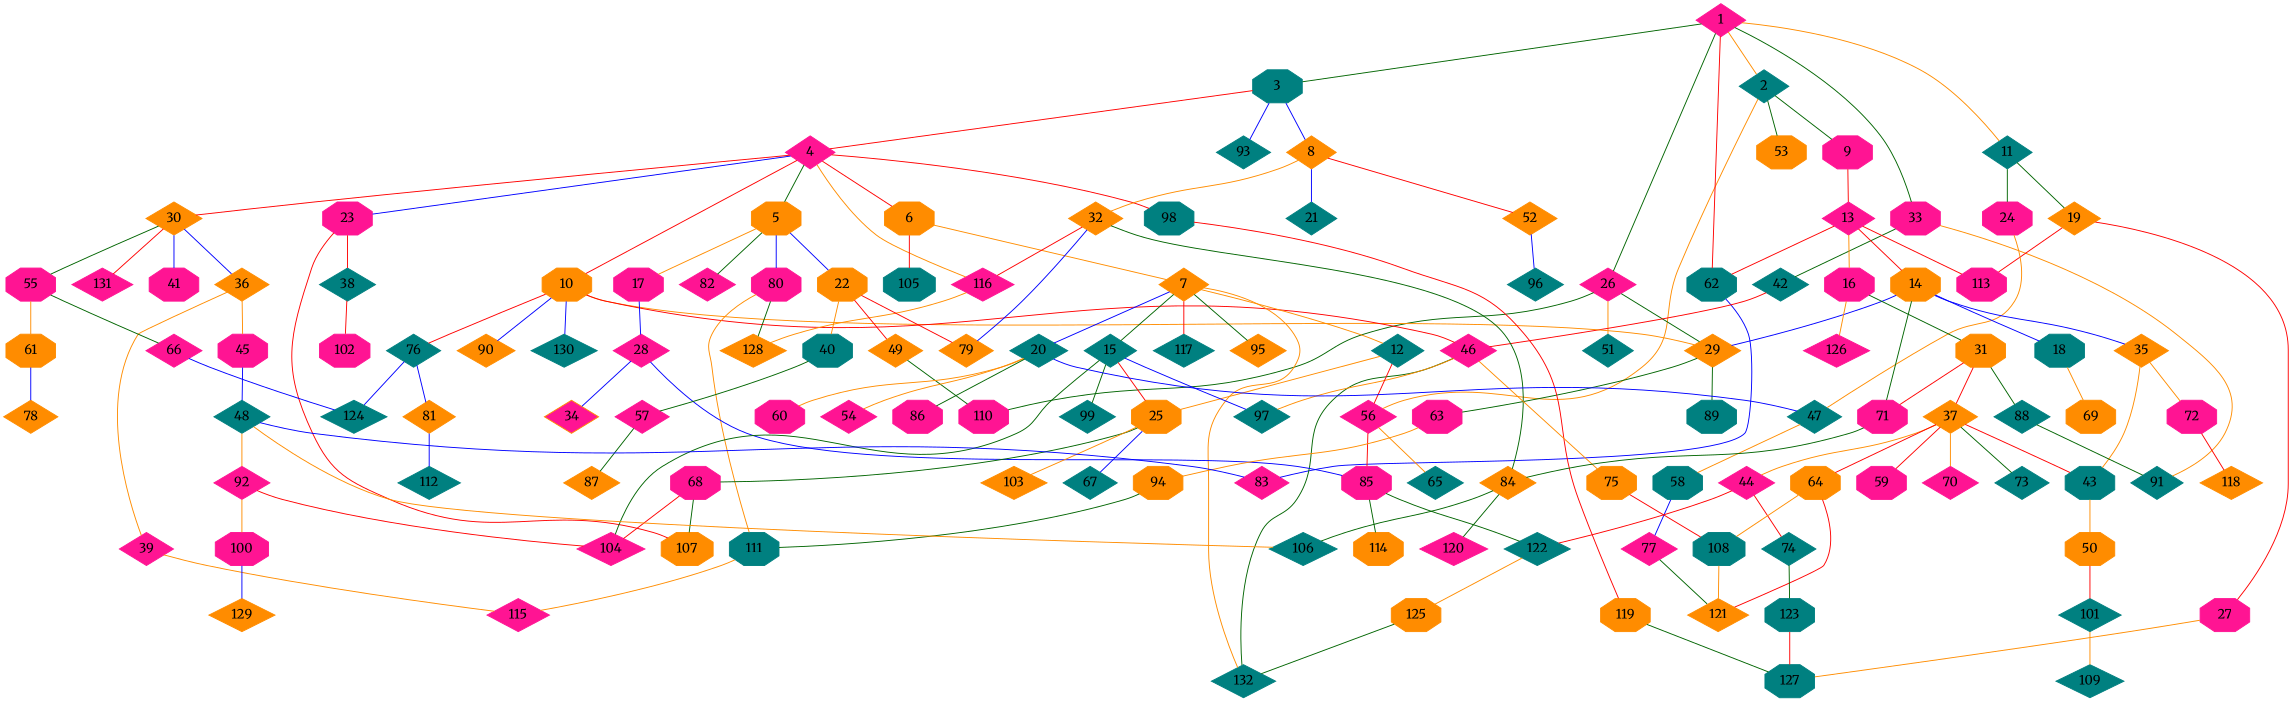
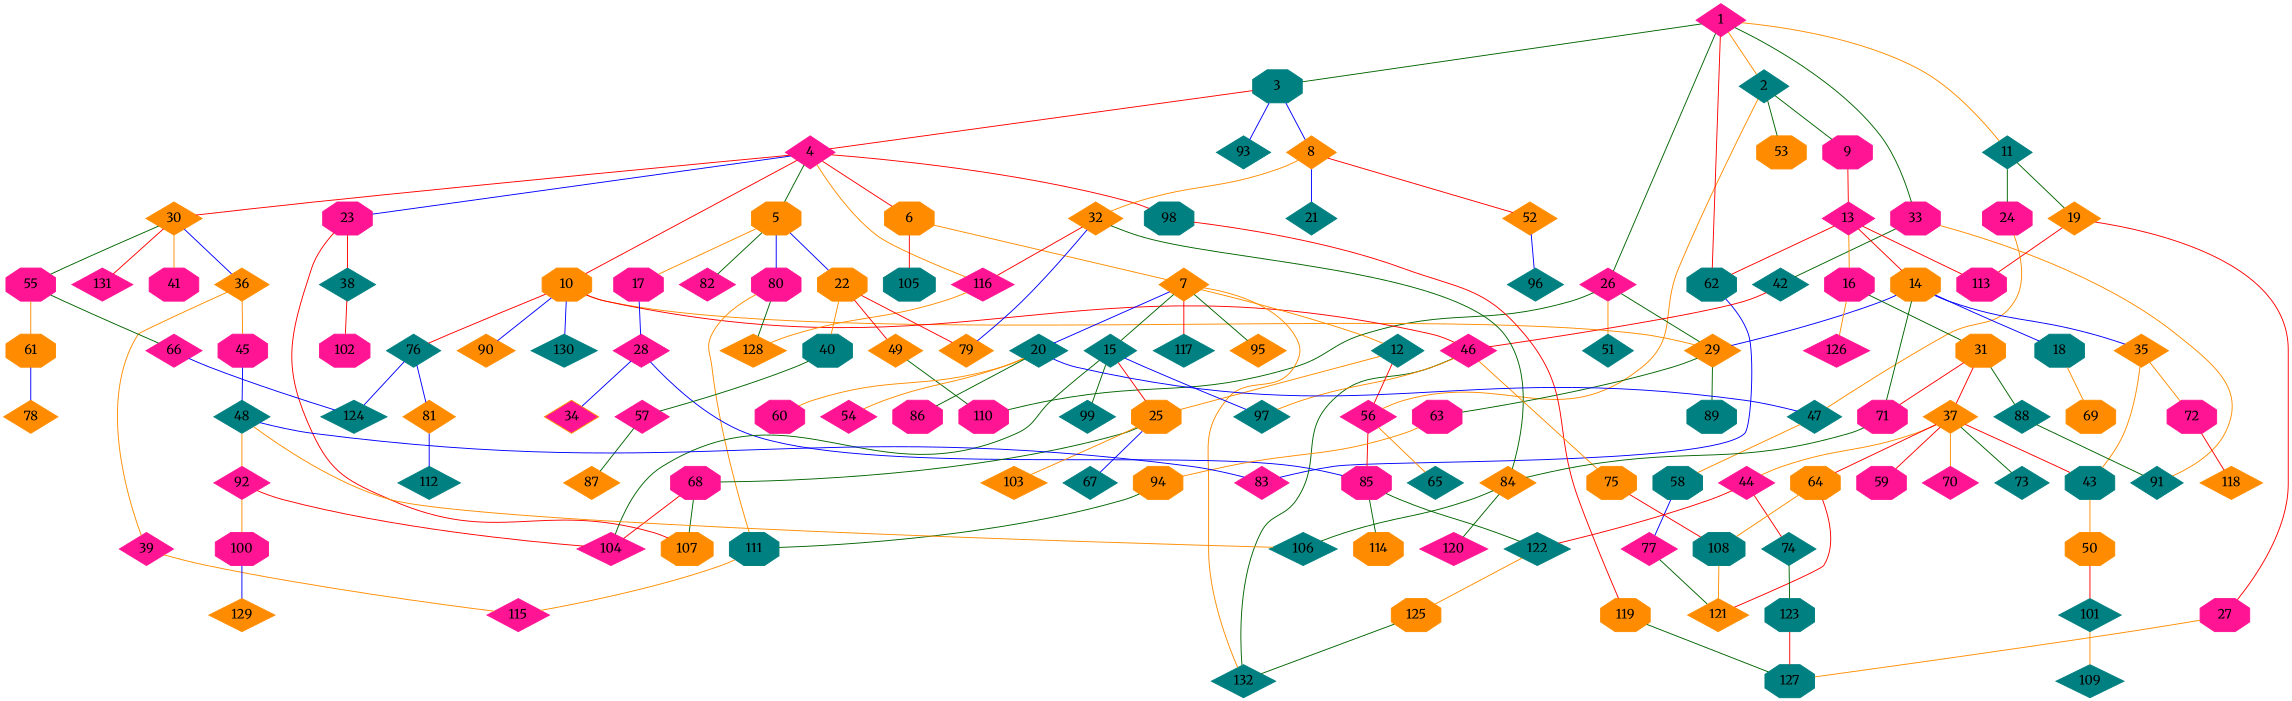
edge "30" -- "41": color blue -> darkorange
